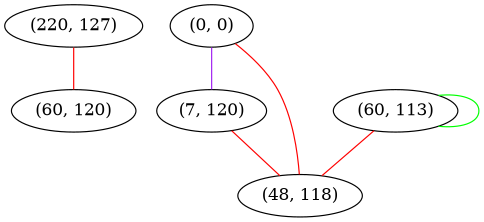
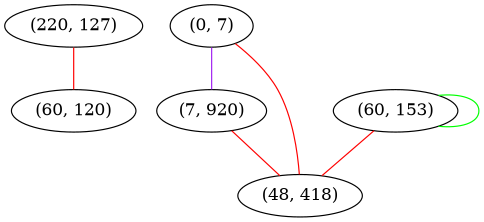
node "(0, 0)": label "(0, 0)" -> "(0, 7)"
node "(7, 120)": label "(7, 120)" -> "(7, 920)"
node "(60, 113)": label "(60, 113)" -> "(60, 153)"
node "(48, 118)": label "(48, 118)" -> "(48, 418)"
